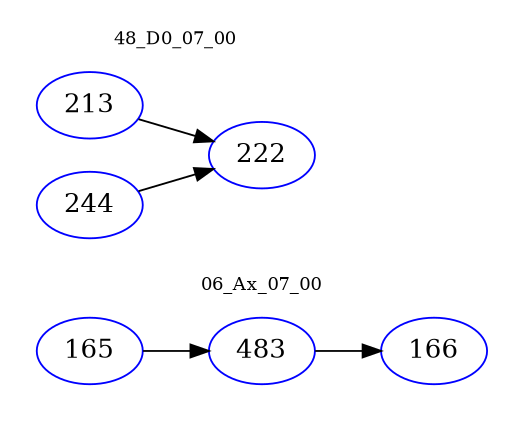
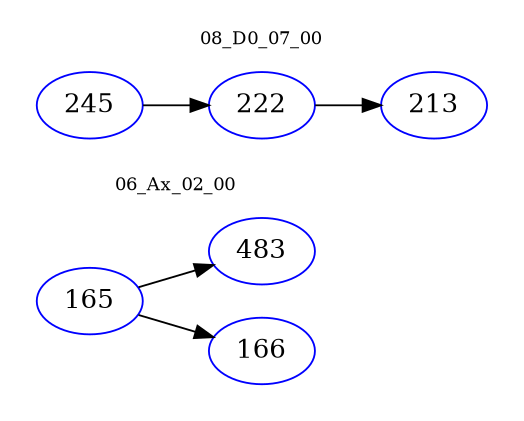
cluster "48_D0_07_00": label "48_D0_07_00" -> "08_D0_07_00"
edge "213" -> "222": reversed
node "244": label "244" -> "245"
cluster "06_Ax_07_00": label "06_Ax_07_00" -> "06_Ax_02_00"
edge "483" -> "166": now "165" -> "166"
